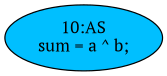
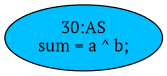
node "10:AS sum = a ^ b;": label "10:AS sum = a ^ b;" -> "30:AS sum = a ^ b;"
